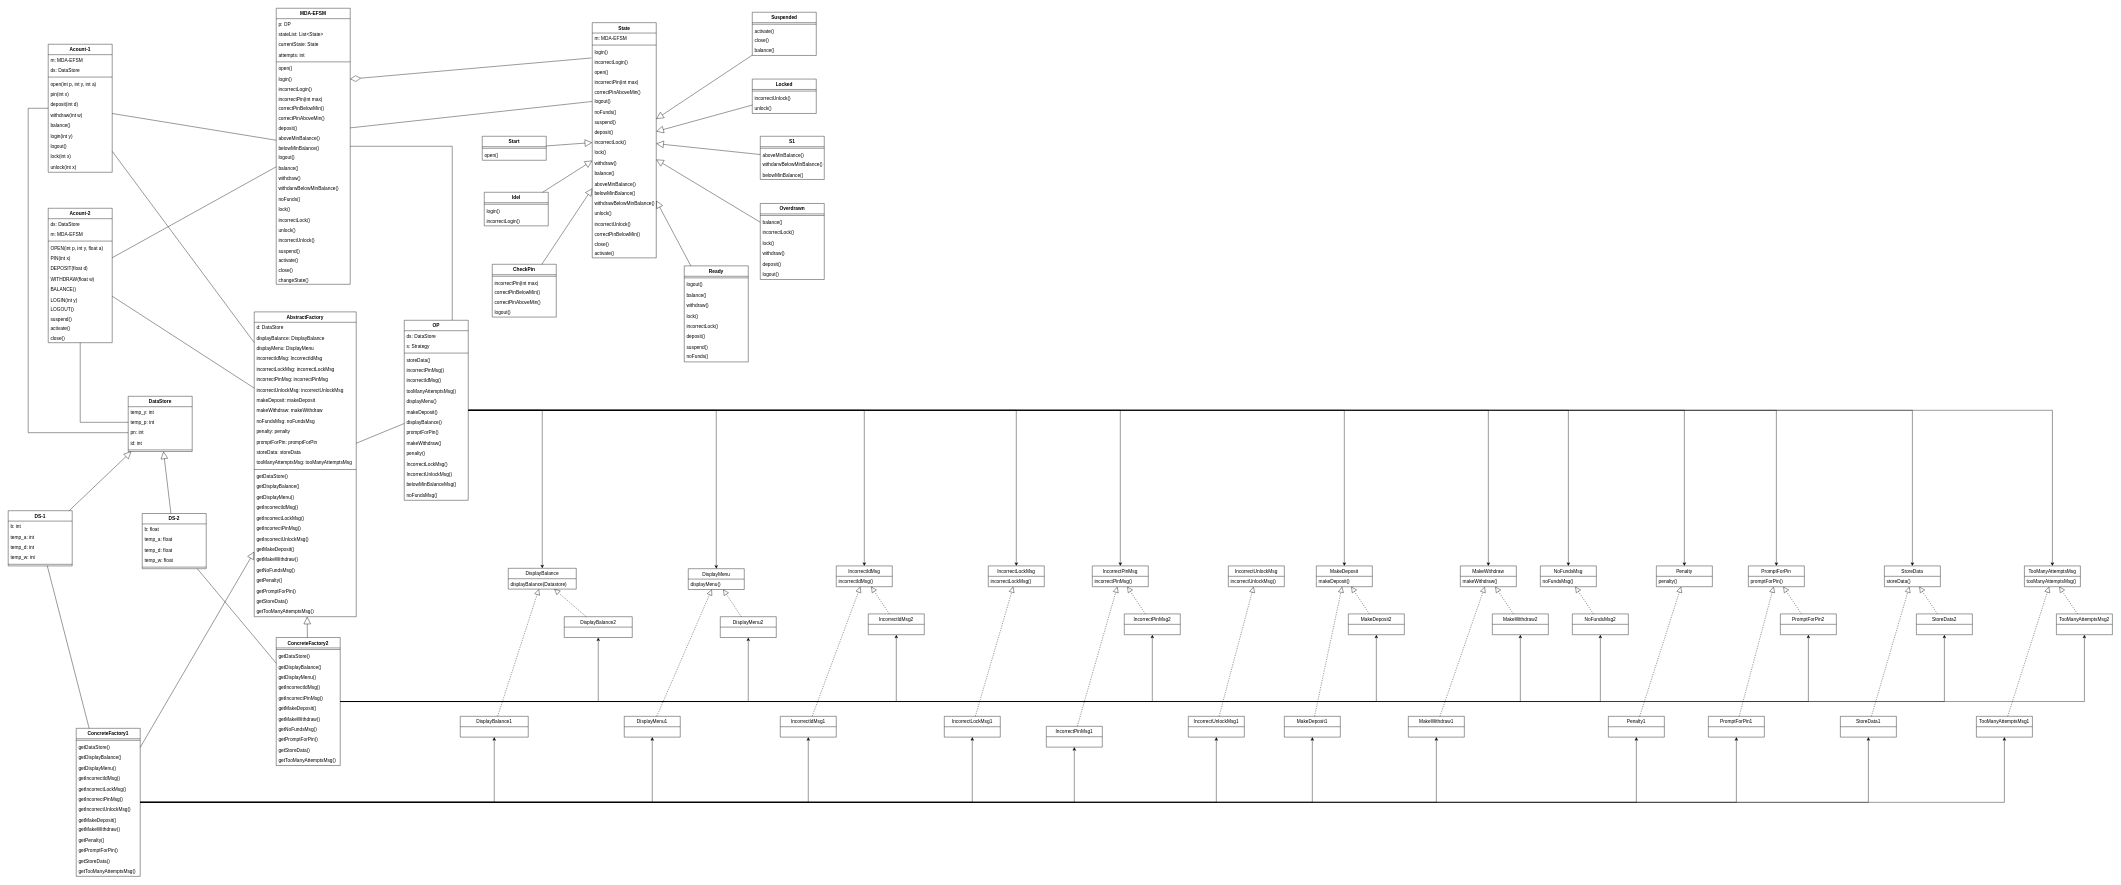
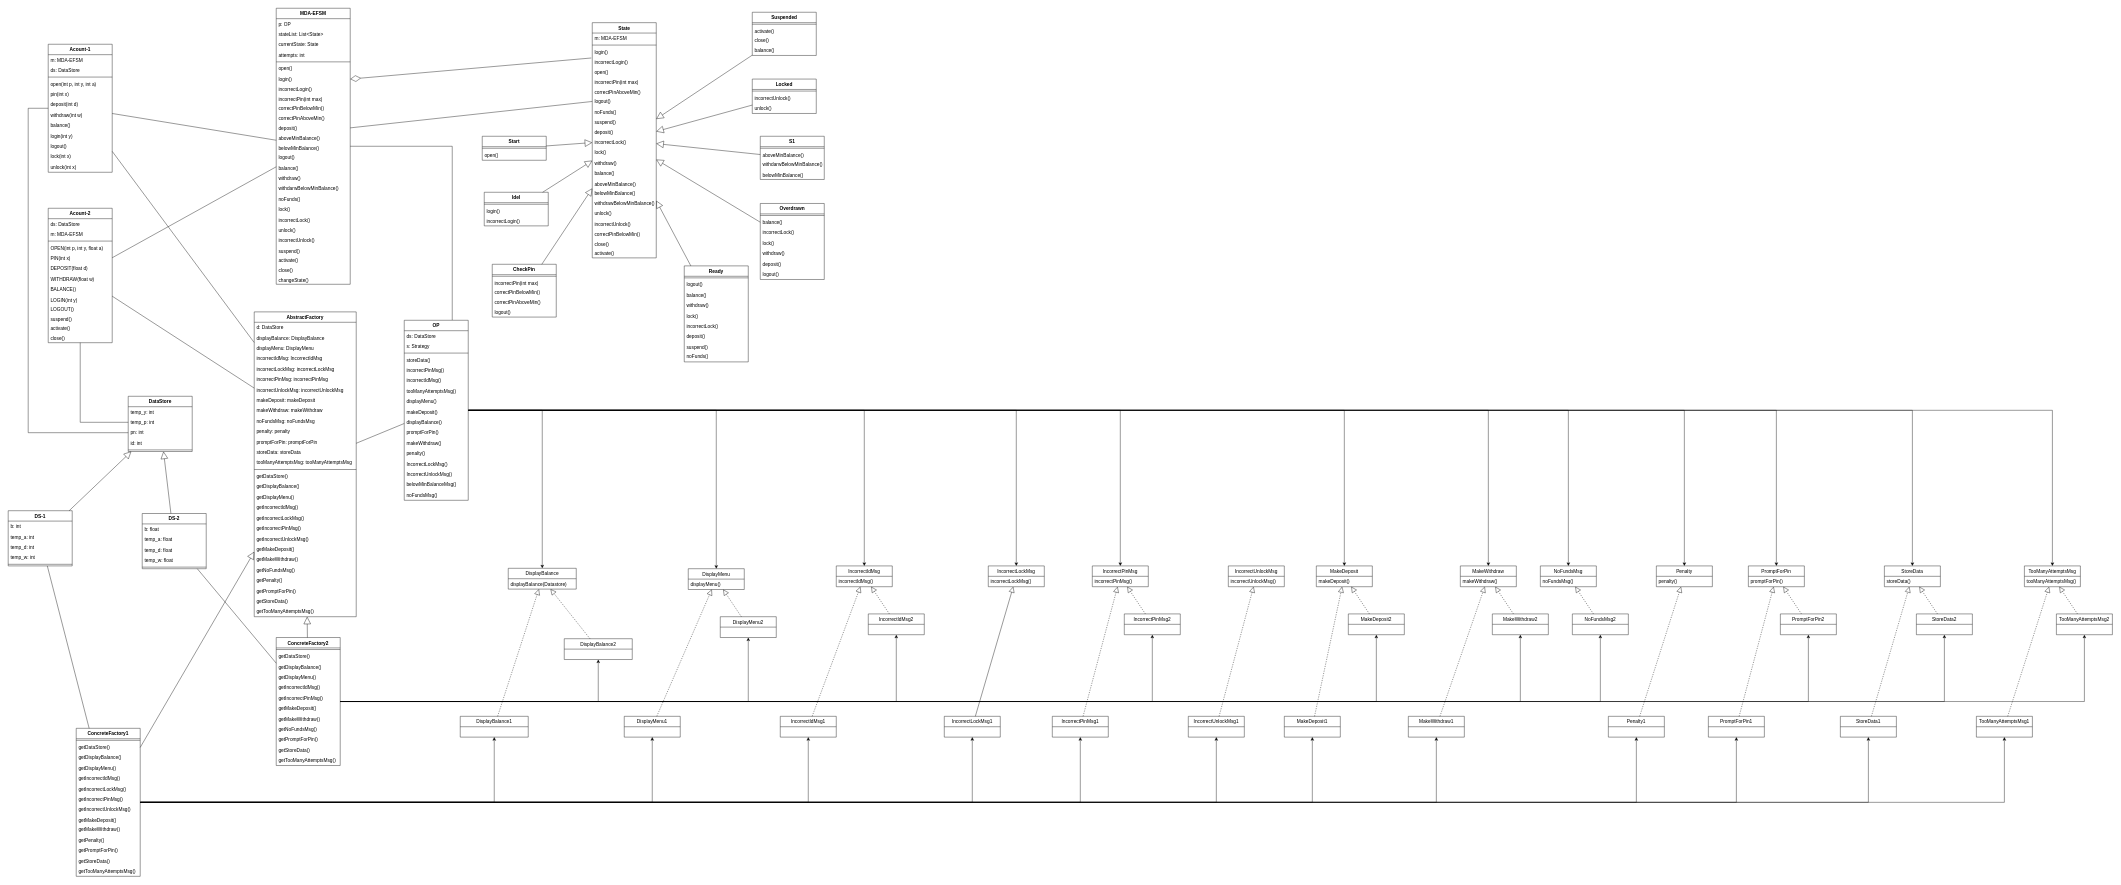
node "DisplayBalance2": moved (598, 627) -> (598, 649)
edge "IncorrectLockMsg1" -> "IncorrectLockMsg": style dashed -> solid
node "IncorrectPinMsg1": moved (1074, 737) -> (1080, 727)
